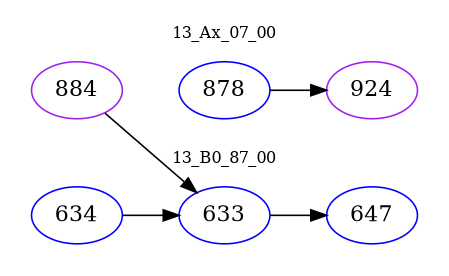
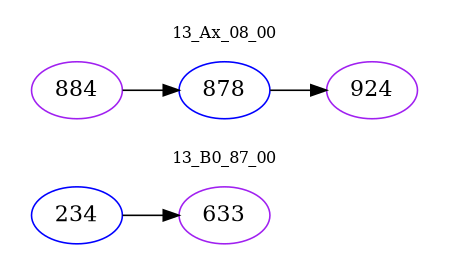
cluster "13_Ax_07_00": label "13_Ax_07_00" -> "13_Ax_08_00"
edge "884" -> "633": now "884" -> "878"
node "634": label "634" -> "234"
node "633": color blue -> purple
node "647": removed
